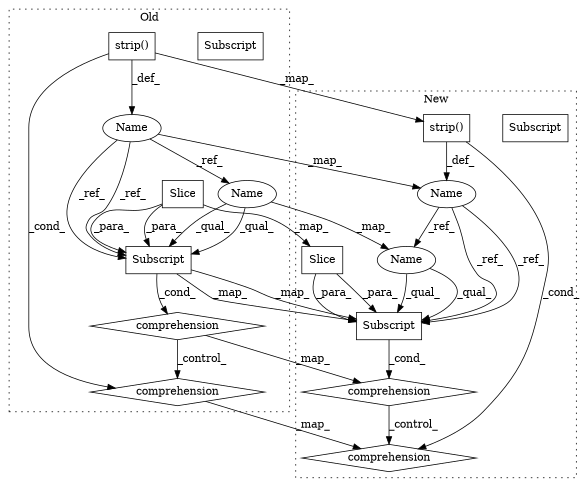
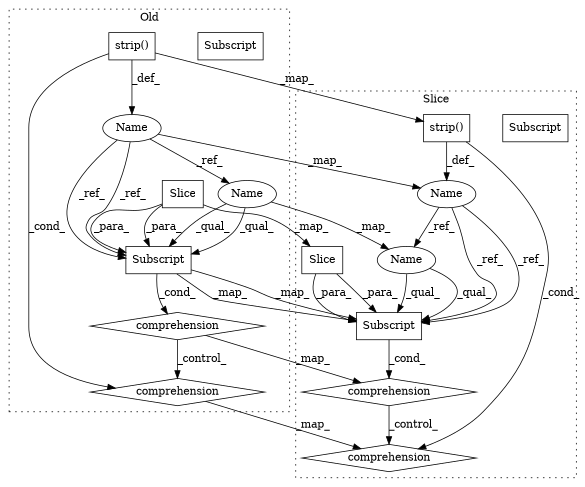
cluster "New": label "New" -> "Slice"
